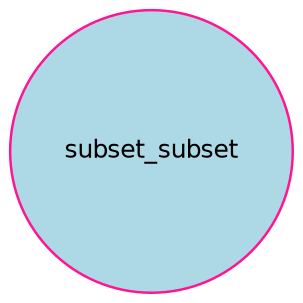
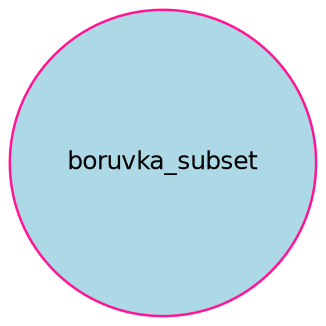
node "subset_subset": label "subset_subset" -> "boruvka_subset"
